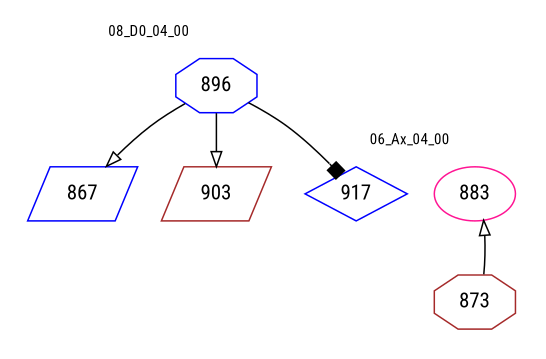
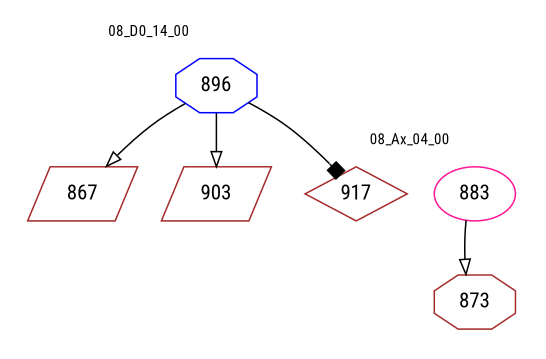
cluster "08_D0_04_00": label "08_D0_04_00" -> "08_D0_14_00"
cluster "06_Ax_04_00": label "06_Ax_04_00" -> "08_Ax_04_00"
node "867": color blue -> brown
node "917": color blue -> brown
edge "873" -> "883": reversed
